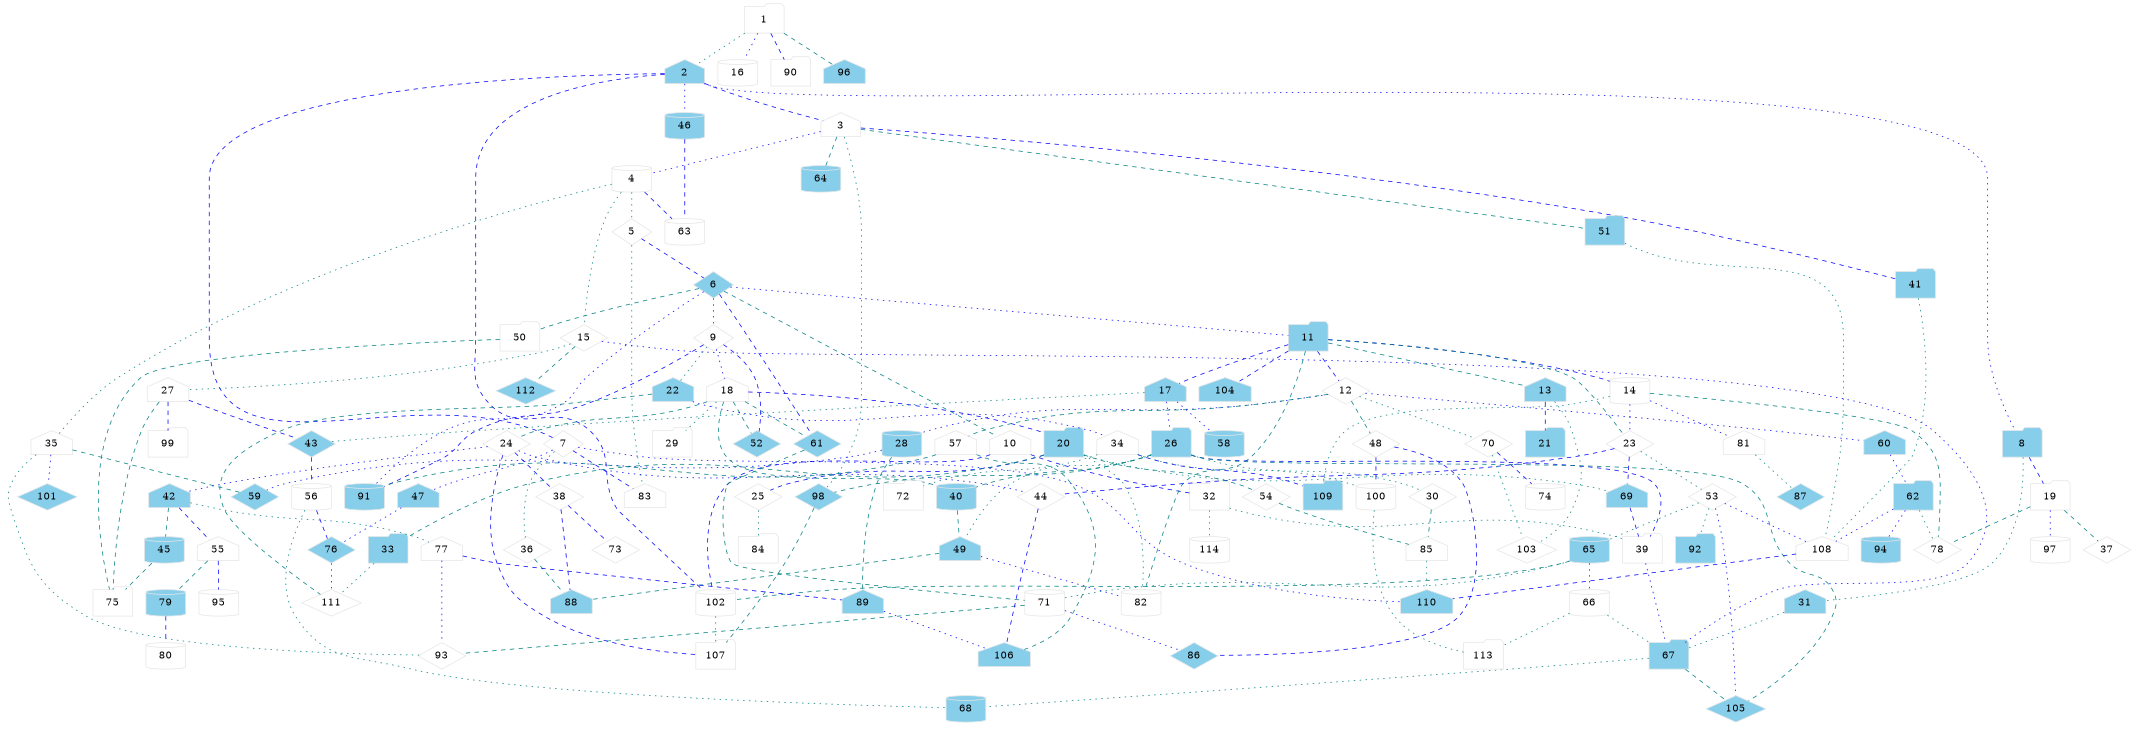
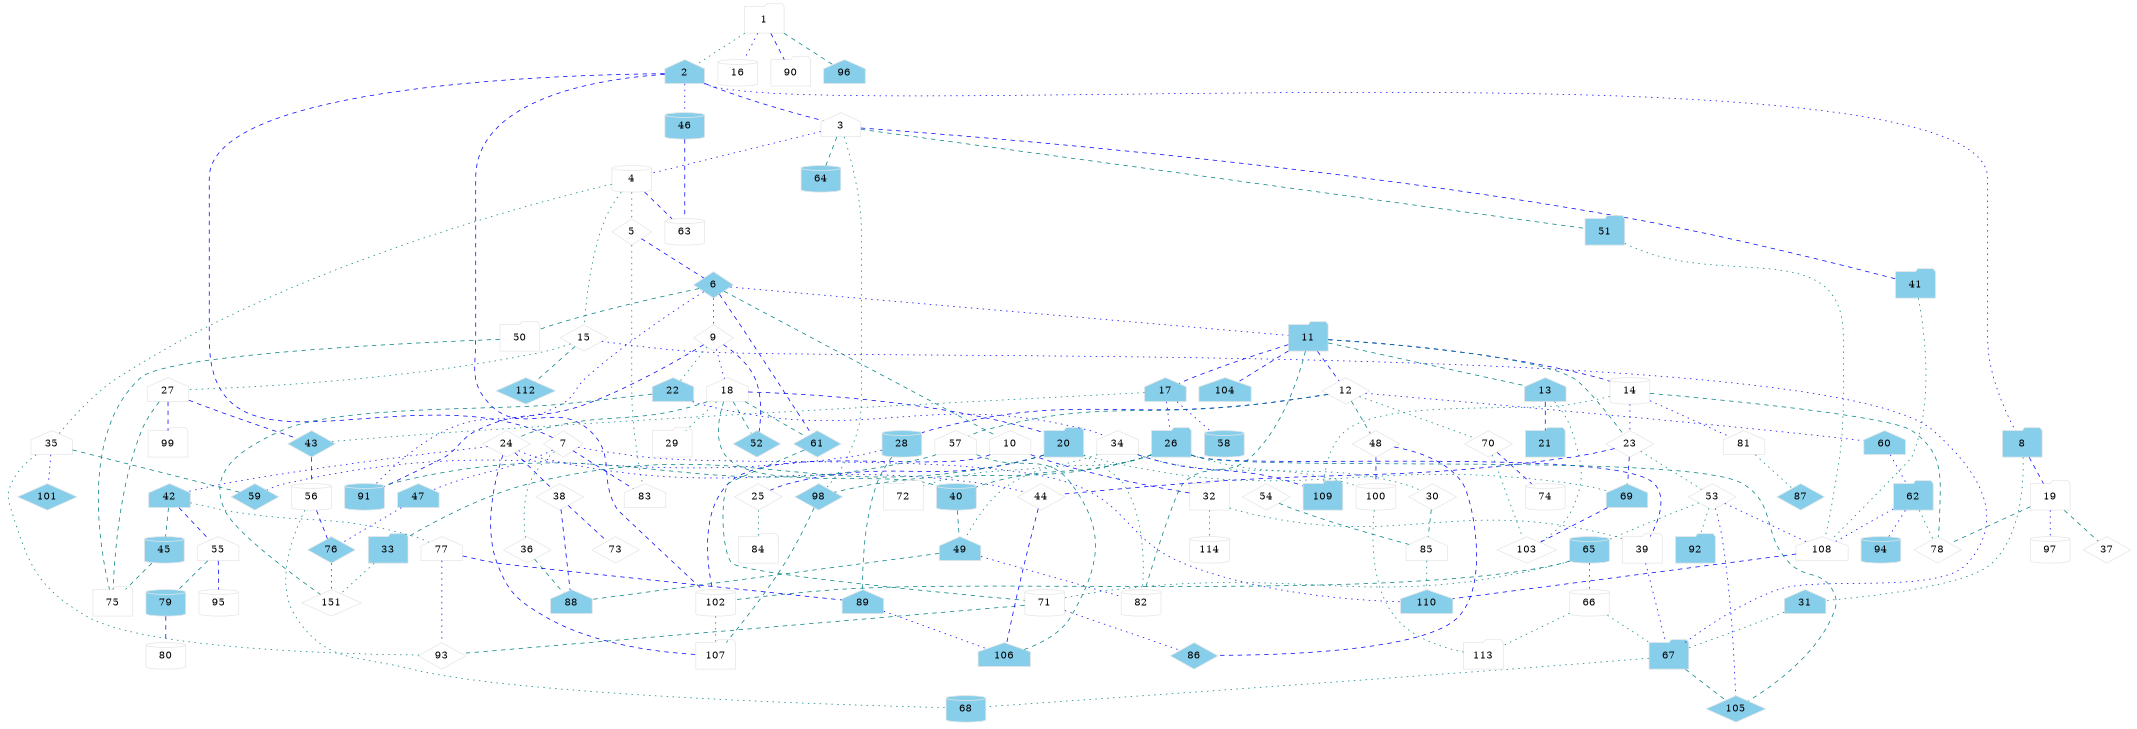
edge "12" -- "28": style dotted -> dashed
edge "20" -- "54": removed
edge "69" -- "39": now "69" -- "103"
node "111": label "111" -> "151"
